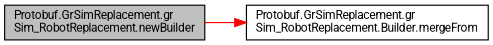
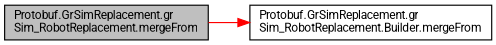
node "Protobuf.GrSimReplacement.gr Sim_RobotReplacement.newBuilder": label "Protobuf.GrSimReplacement.gr Sim_RobotReplacement.newBuilder" -> "Protobuf.GrSimReplacement.gr Sim_RobotReplacement.mergeFrom"
